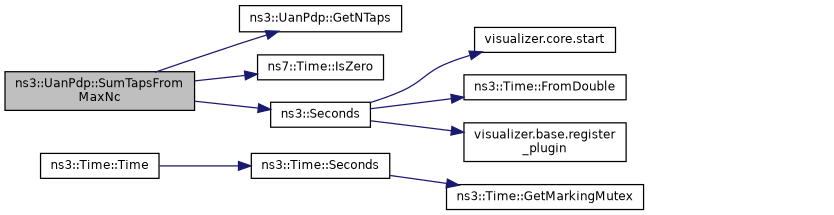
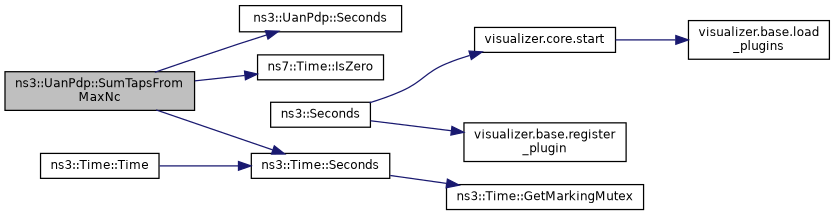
node "ns3::UanPdp::GetNTaps": label "ns3::UanPdp::GetNTaps" -> "ns3::UanPdp::Seconds"
node "visualizer.base.load _plugins": added
node "ns3::Time::FromDouble": removed
edge "ns3::UanPdp::SumTapsFrom MaxNc" -> "ns3::Seconds": now "ns3::UanPdp::SumTapsFrom MaxNc" -> "ns3::Time::Seconds"
